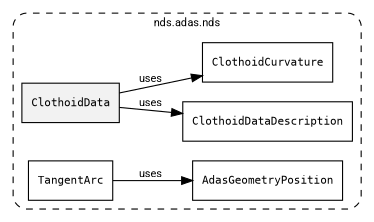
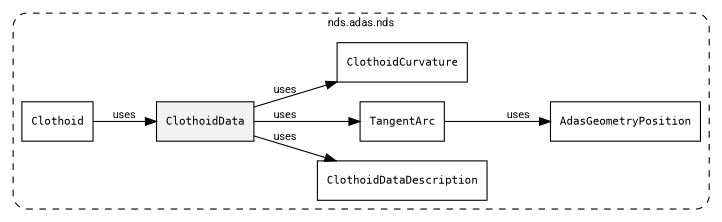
node "Clothoid": added
edge "ClothoidData" -> "TangentArc": added, label "uses"
